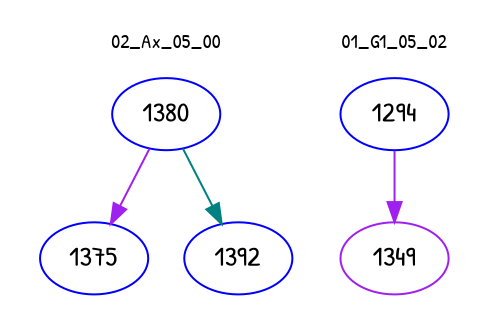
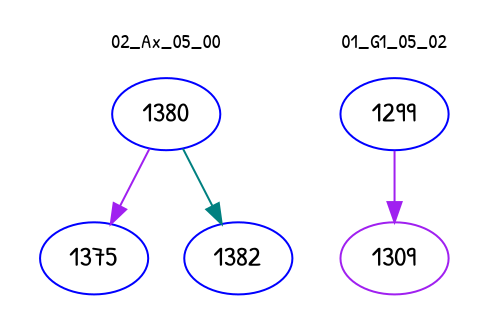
node "1294": label "1294" -> "1299"
node "1392": label "1392" -> "1382"
node "1349": label "1349" -> "1309"
